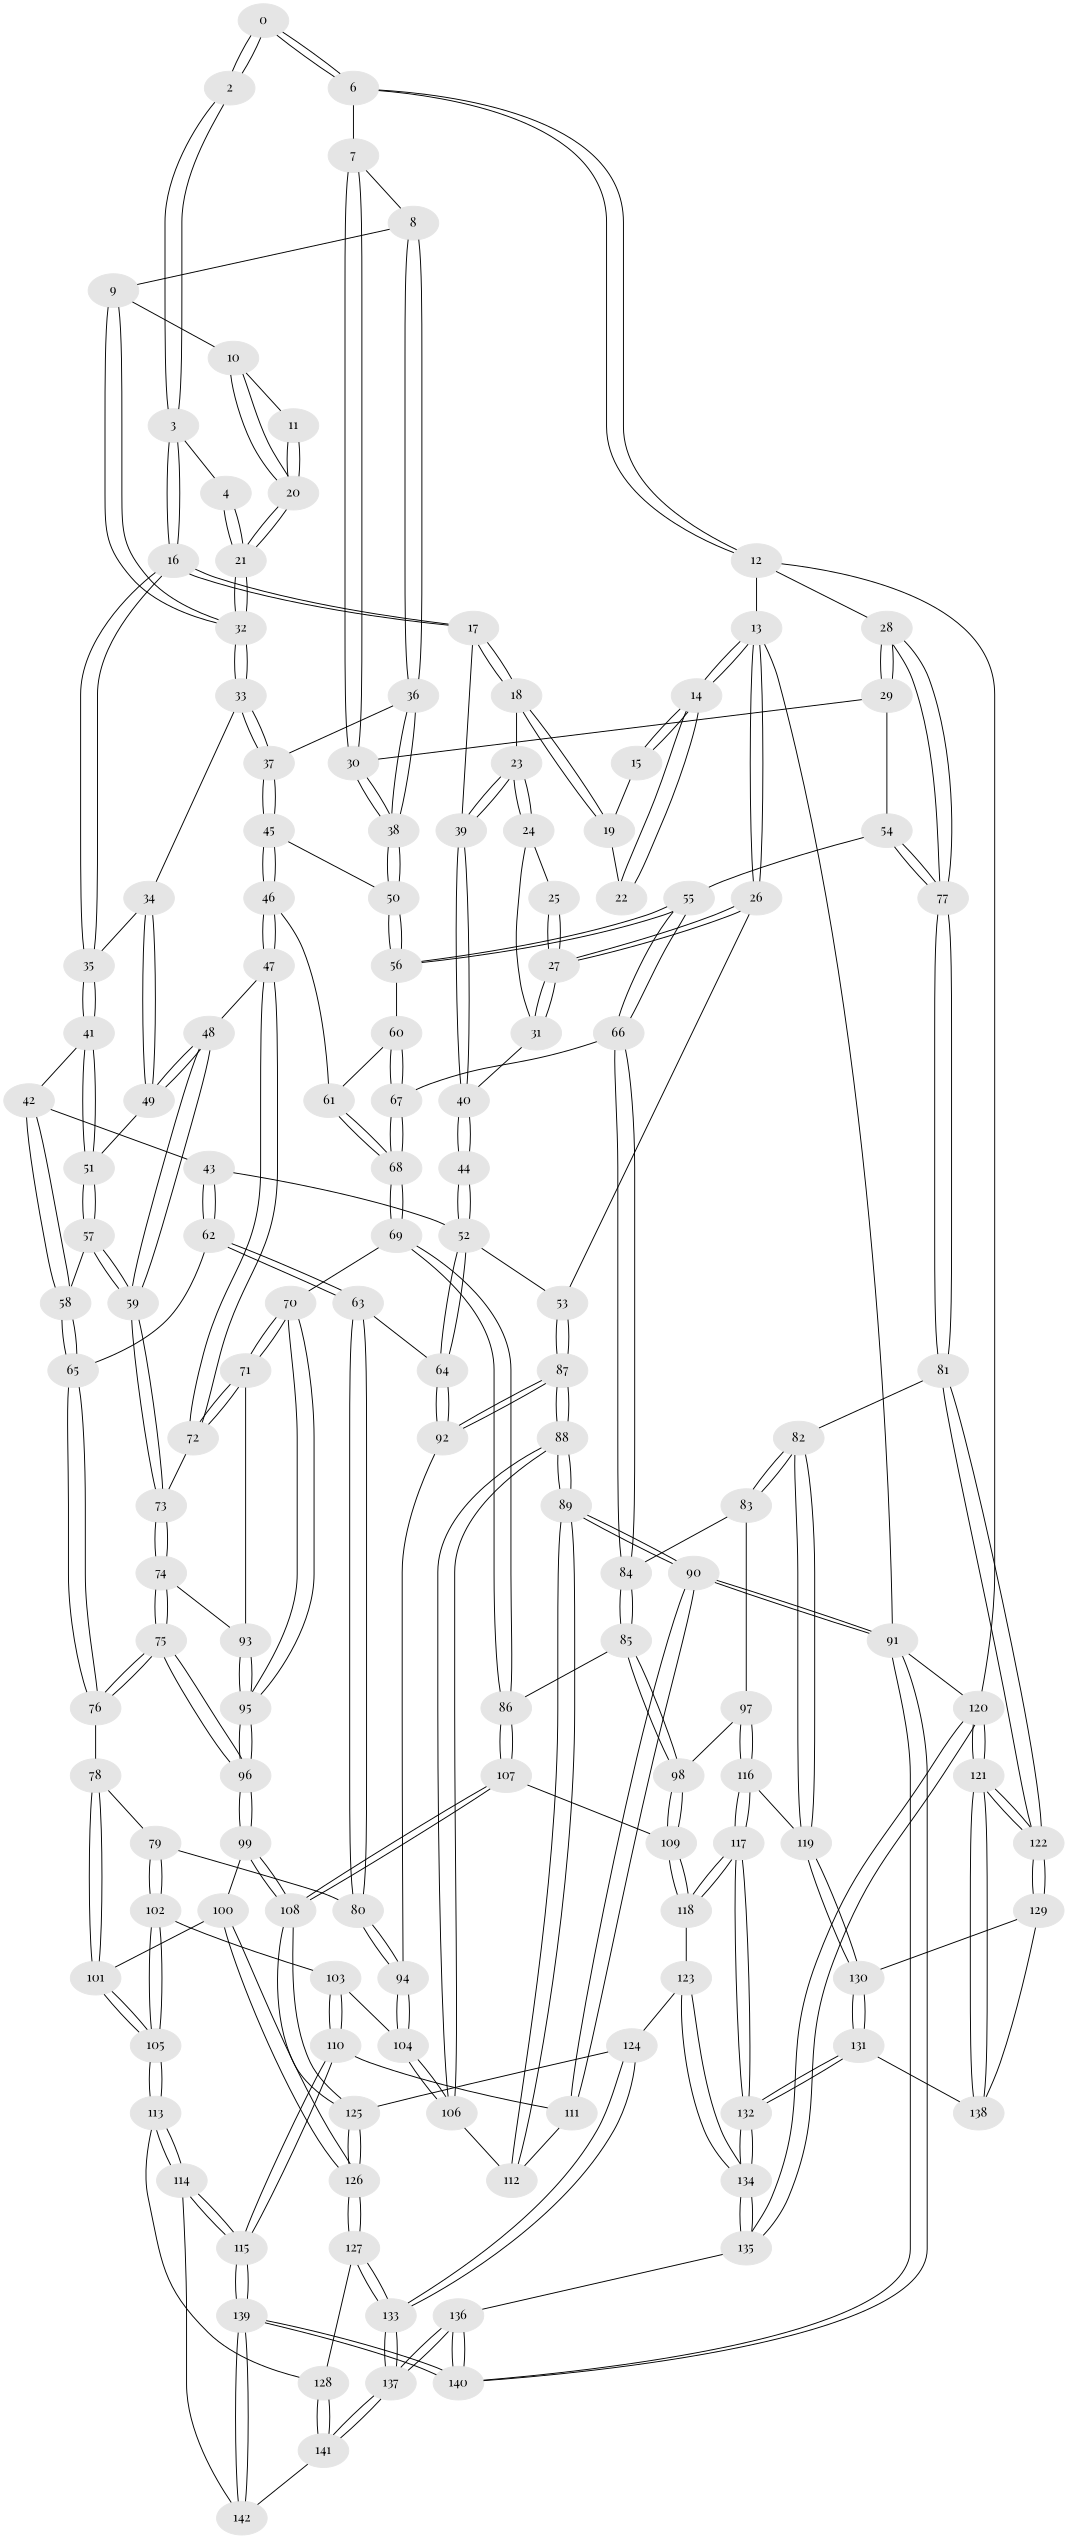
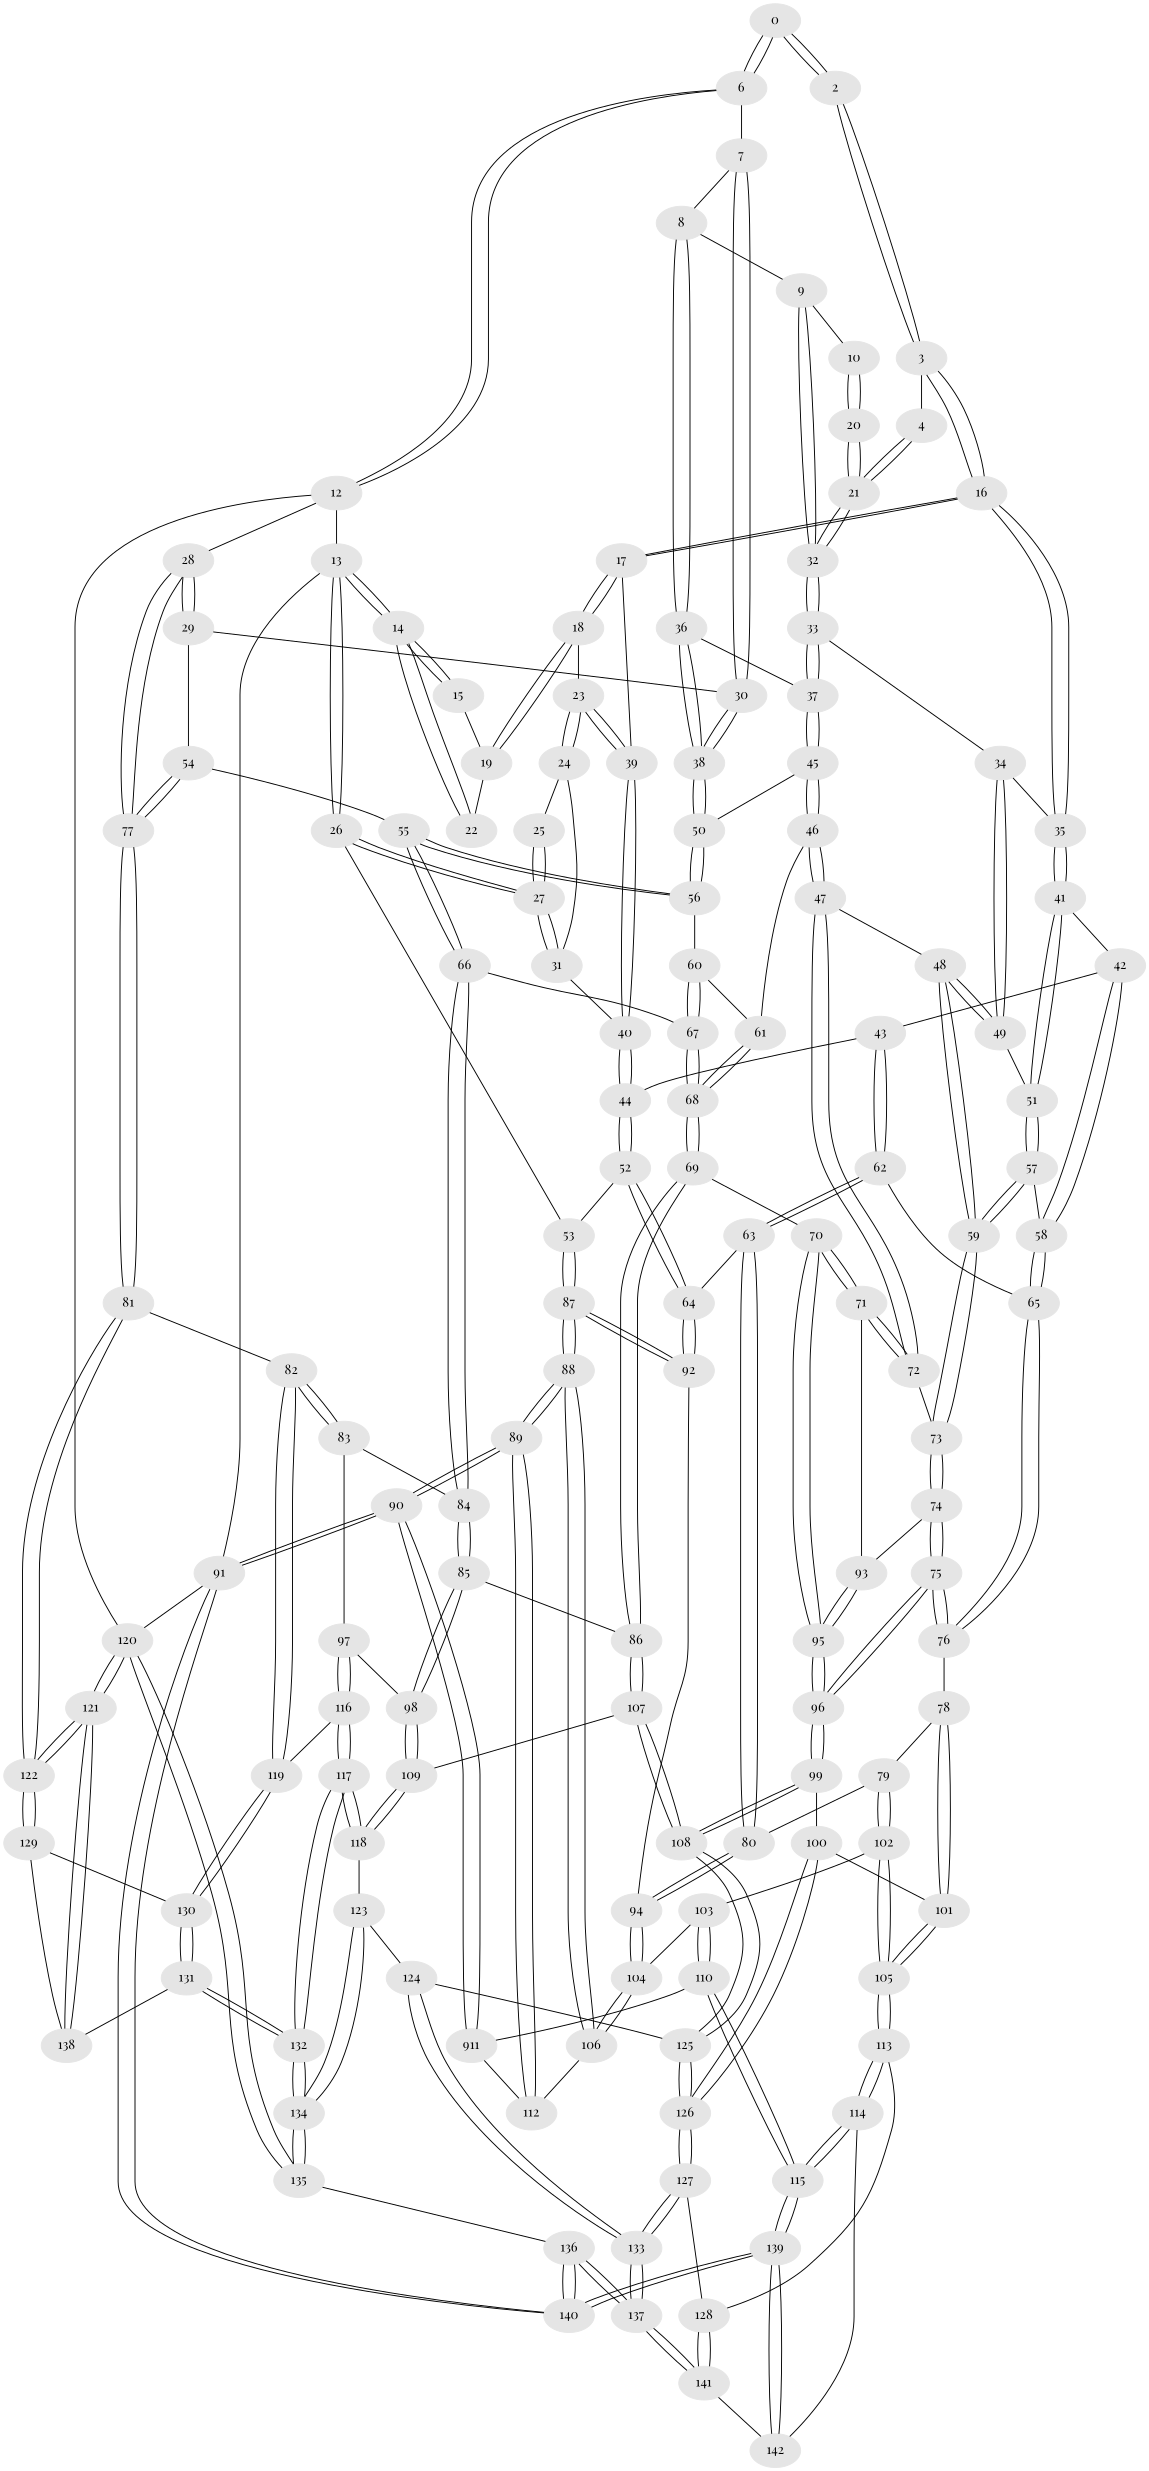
node "11": removed
edge "43" -- "52": now "43" -- "44"
node "111": label "111" -> "911"
